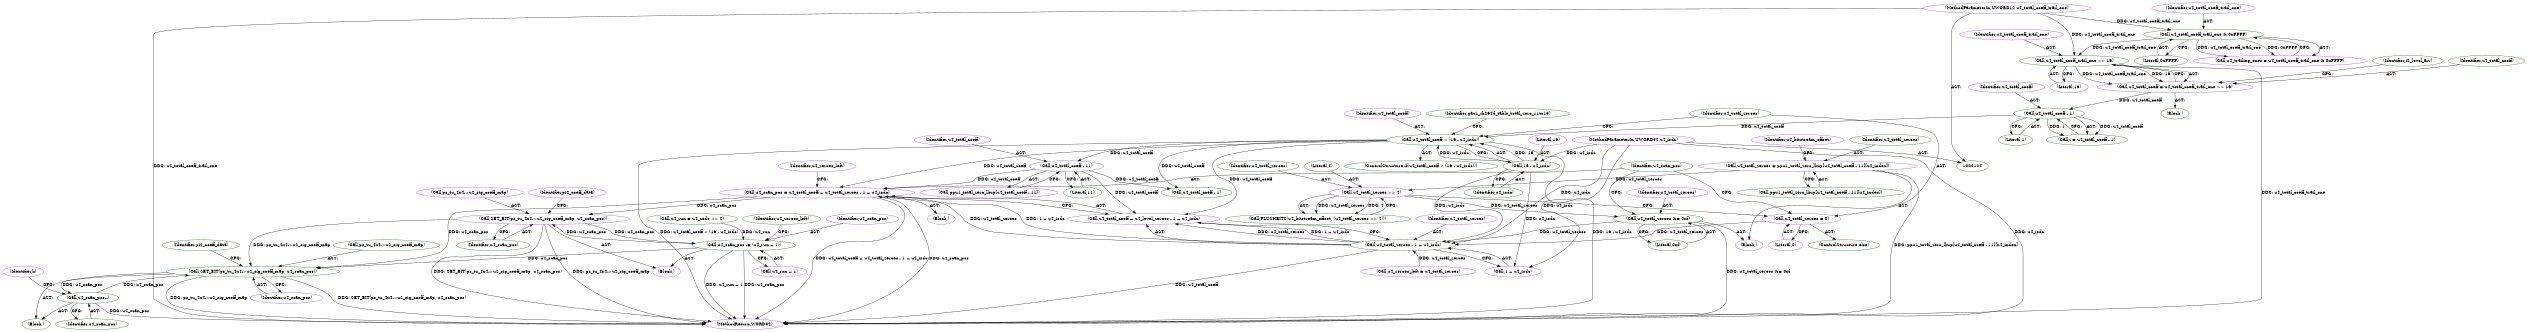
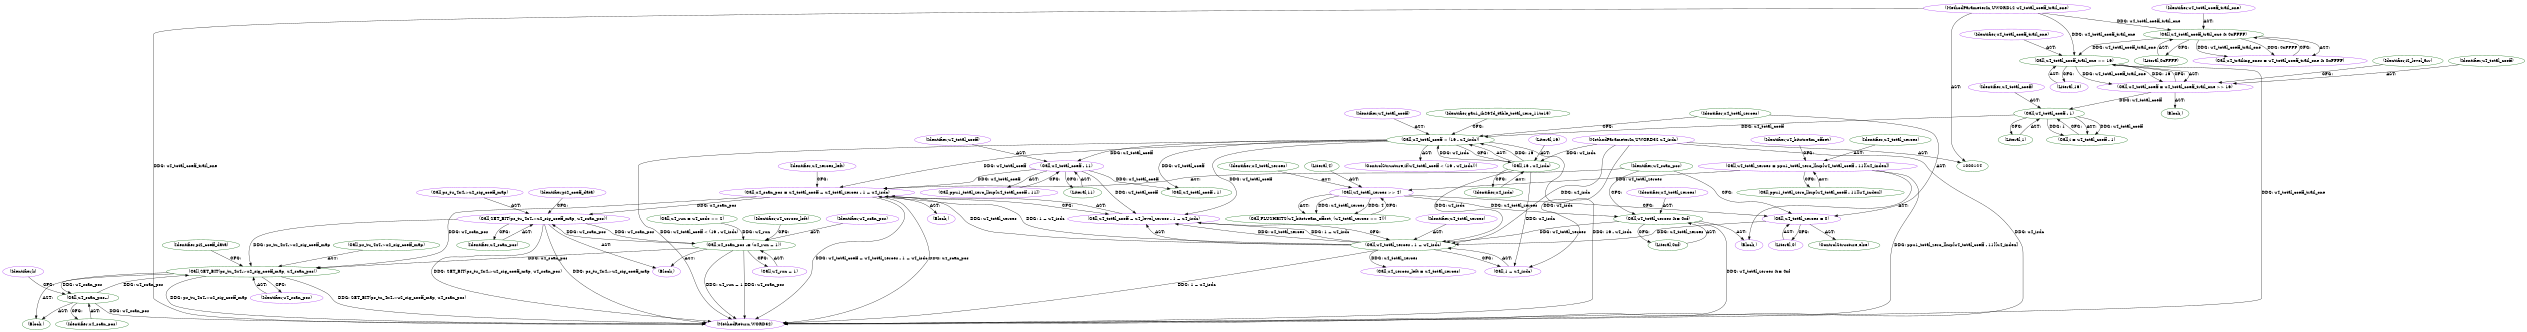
node "(ControlStructure,if(u4_total_coeff < (16 - u4_isdc)))": color darkgreen -> purple
edge "(Call,u4_zeroes_left = u4_total_zeroes)" -> "(Call,u4_total_zeroes - 1 + u4_isdc)": reversed
edge "(Call,u4_total_zeroes - 1 + u4_isdc)" -> "(MethodReturn,WORD32)": label "DDG: u4_total_coeff" -> "DDG: 1 + u4_isdc"
